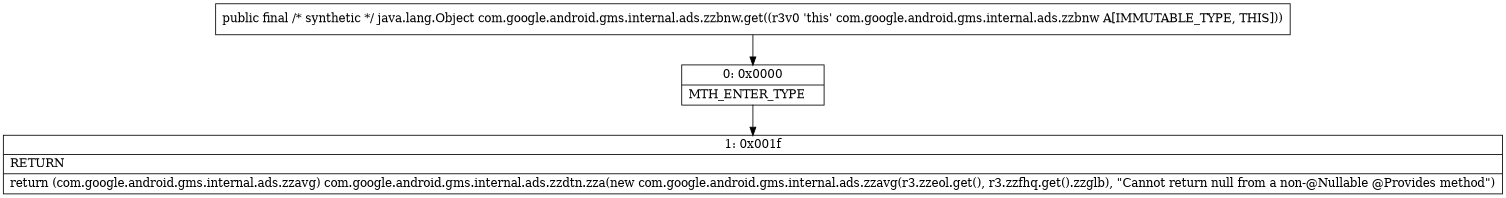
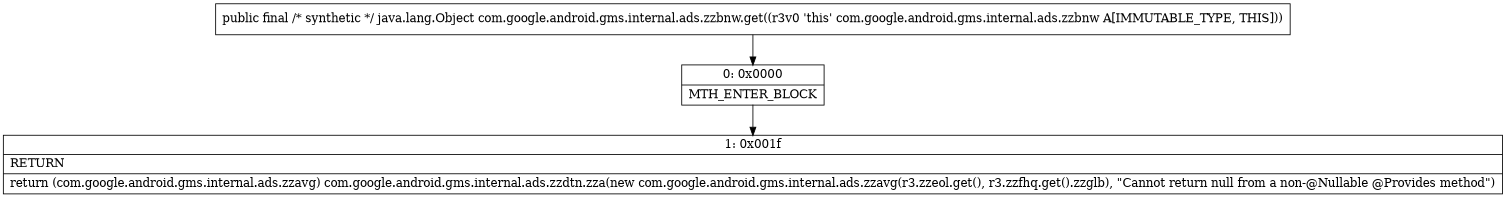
node "0: 0x0000": text "MTH_ENTER_TYPE" -> "MTH_ENTER_BLOCK"
